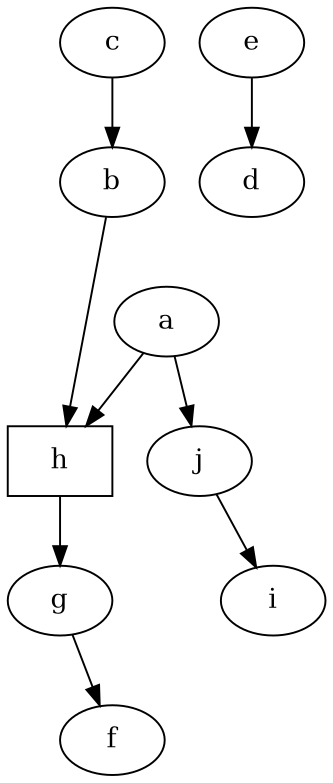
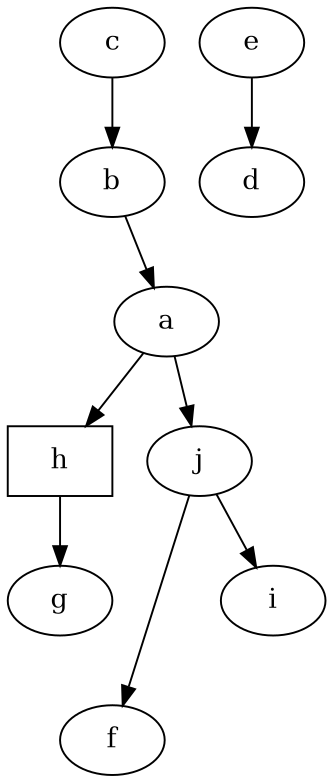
edge "b" -> "h": now "b" -> "a"
edge "g" -> "f": now "j" -> "f"
